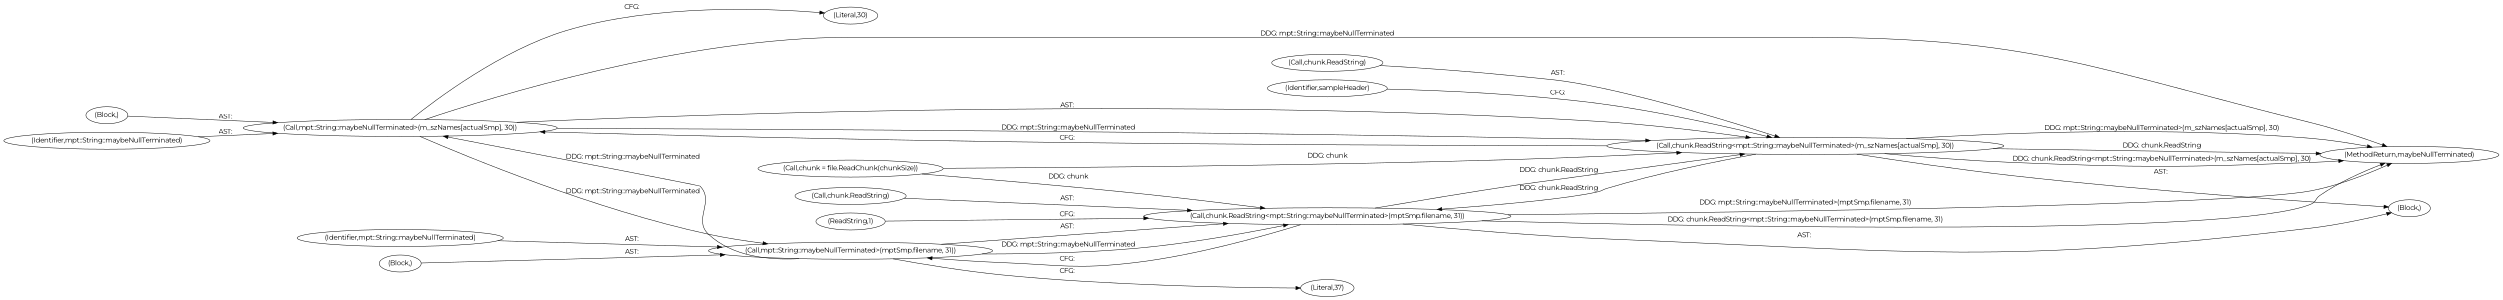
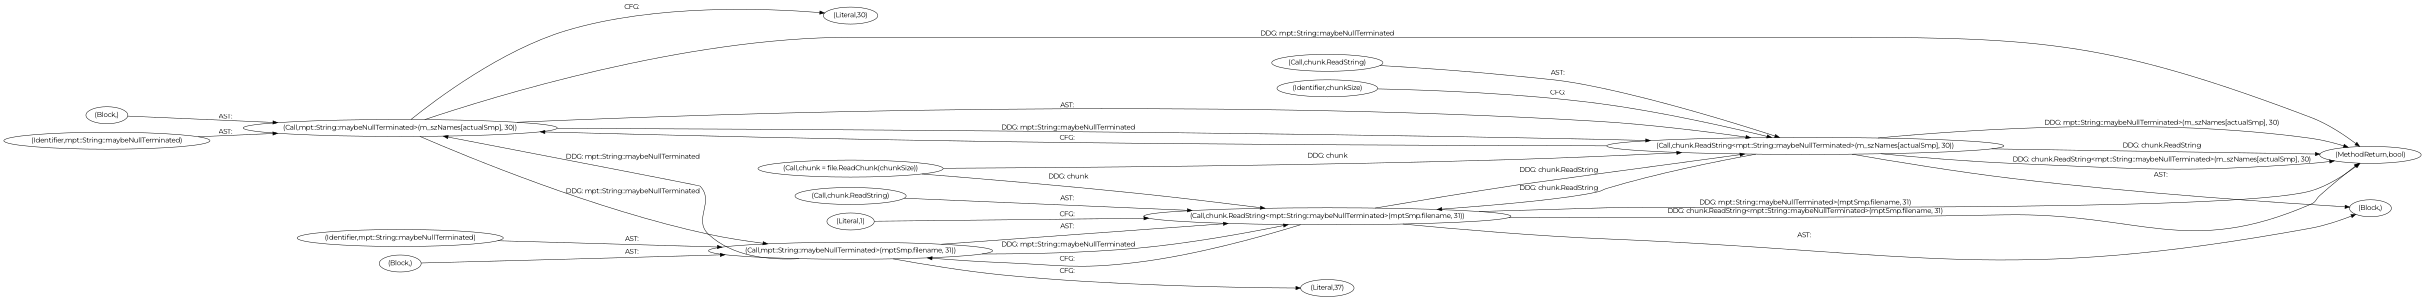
node "(Identifier,sampleHeader)": label "(Identifier,sampleHeader)" -> "(Identifier,chunkSize)"
node "(MethodReturn,maybeNullTerminated)": label "(MethodReturn,maybeNullTerminated)" -> "(MethodReturn,bool)"
node "(ReadString,1)": label "(ReadString,1)" -> "(Literal,1)"
